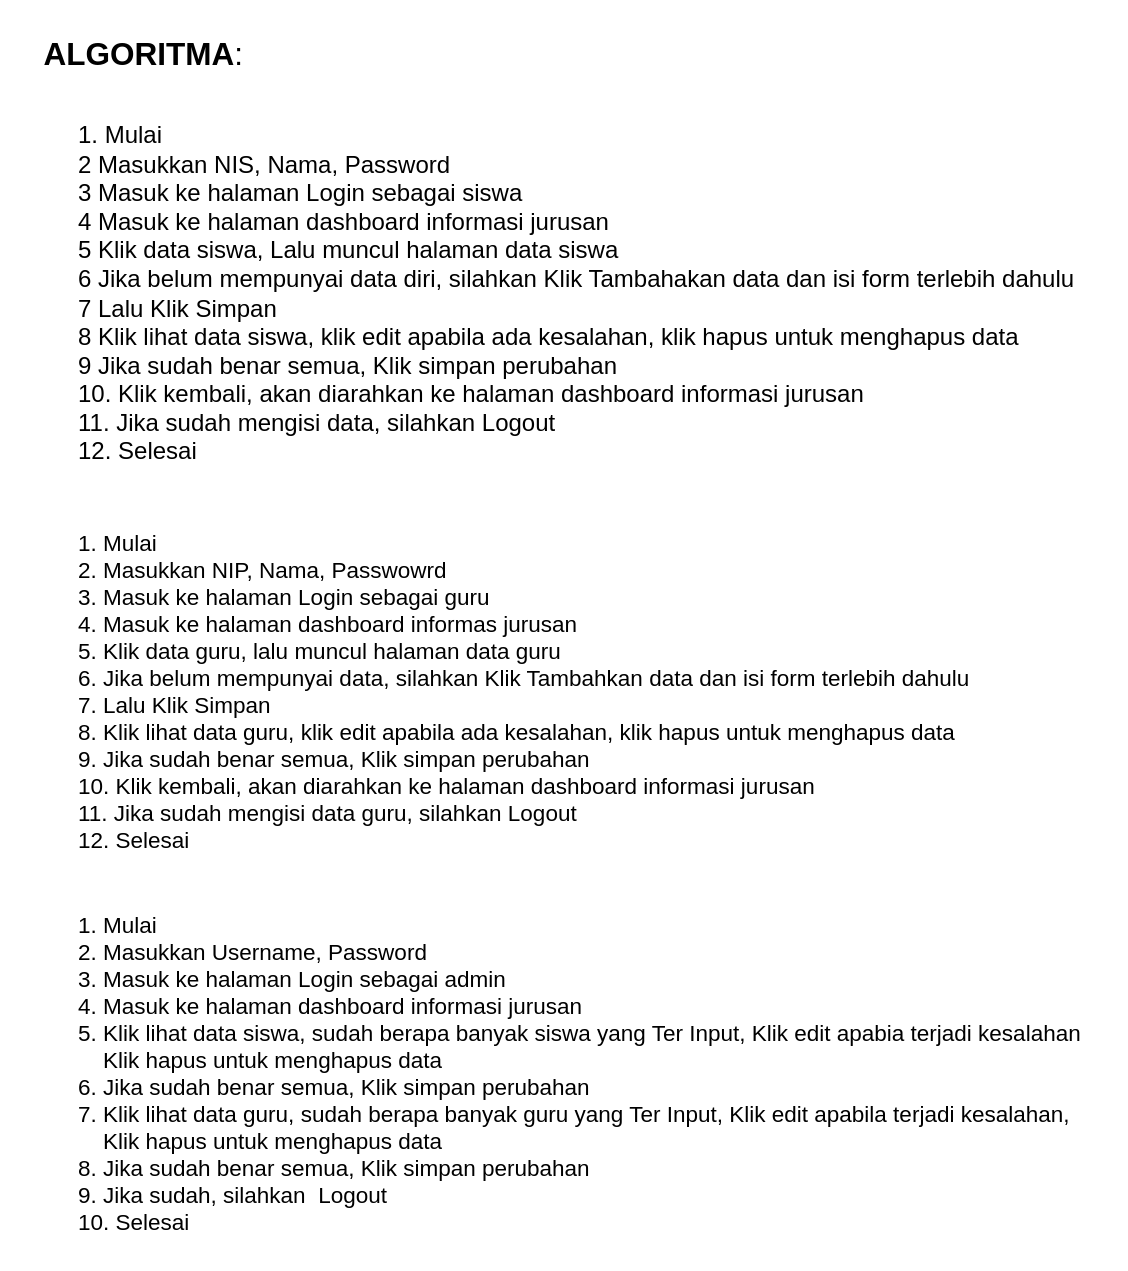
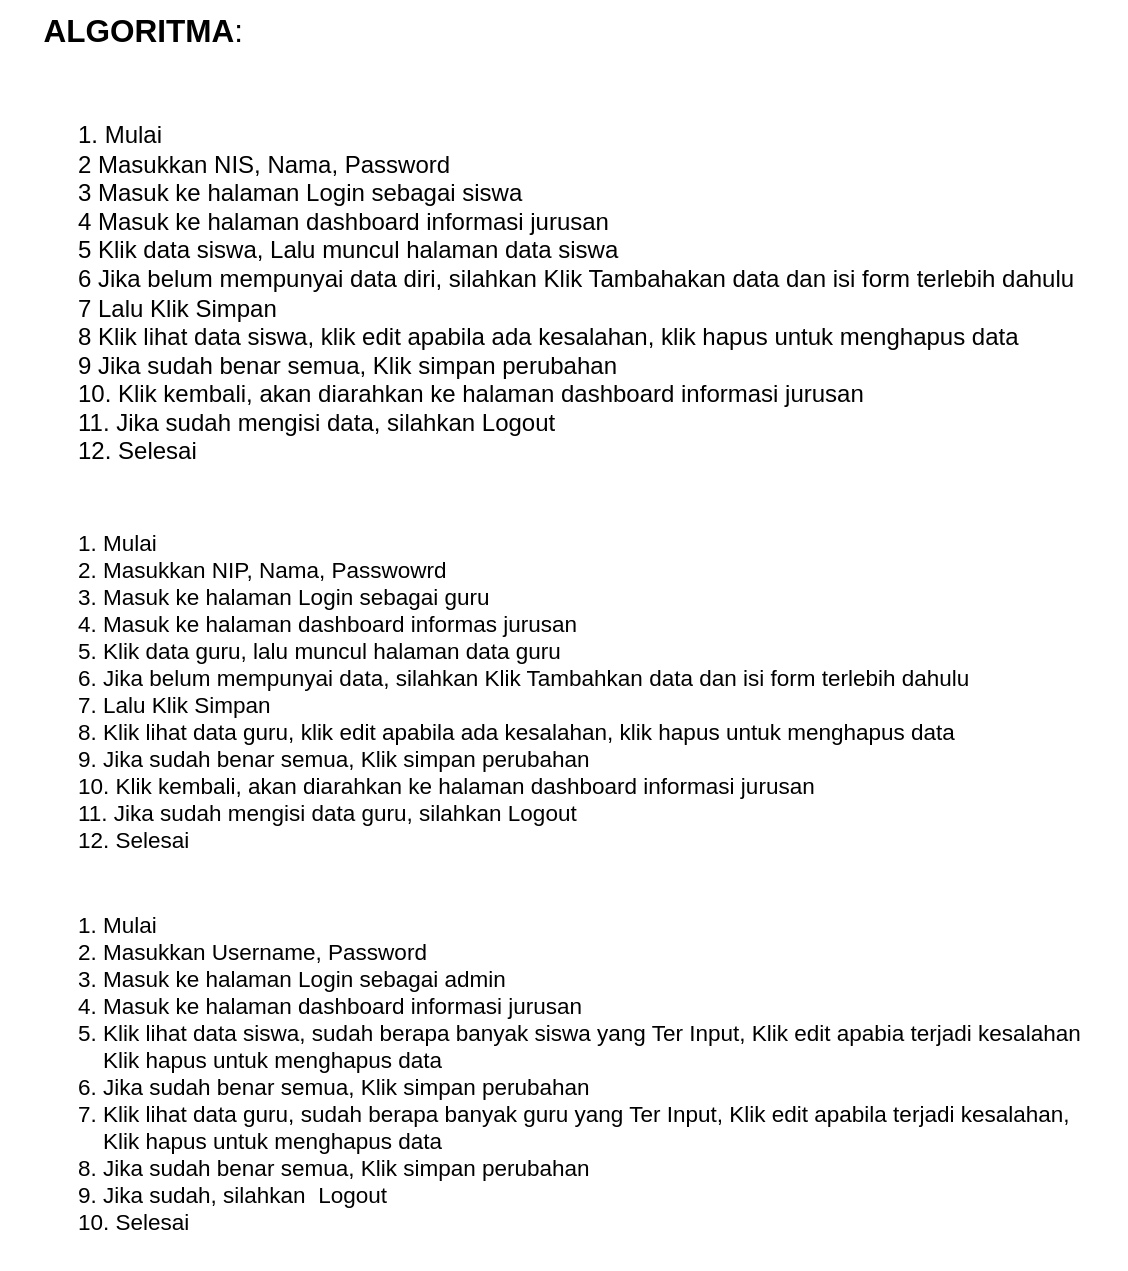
node "ALGORITMA:": moved (143, 53) -> (143, 31)
